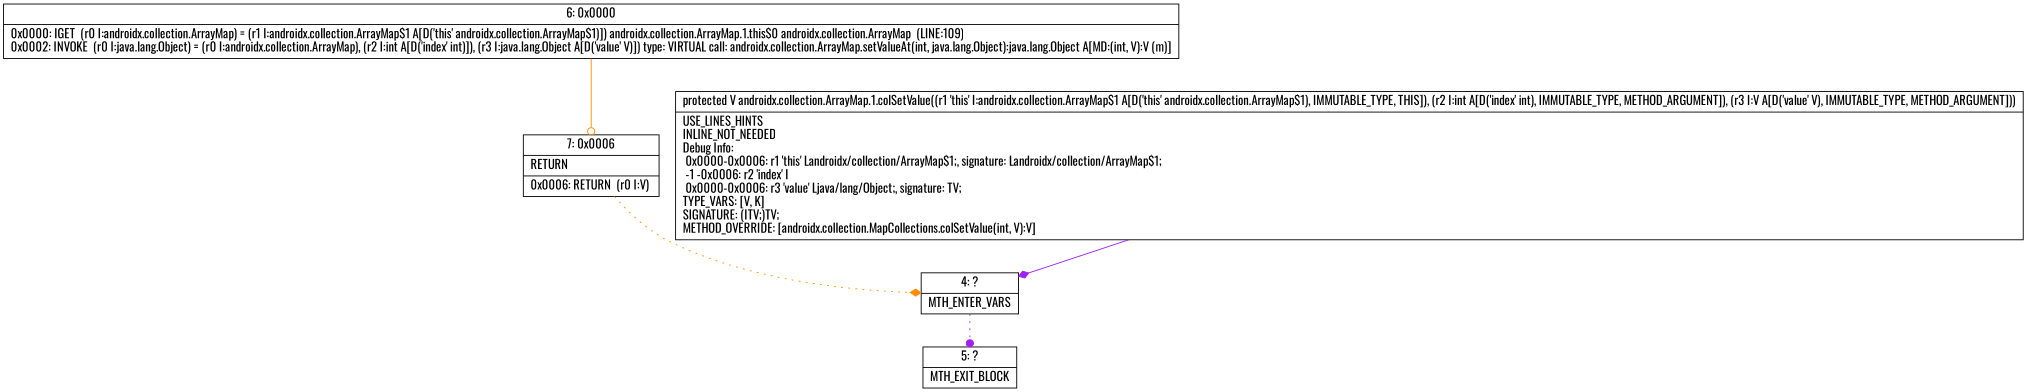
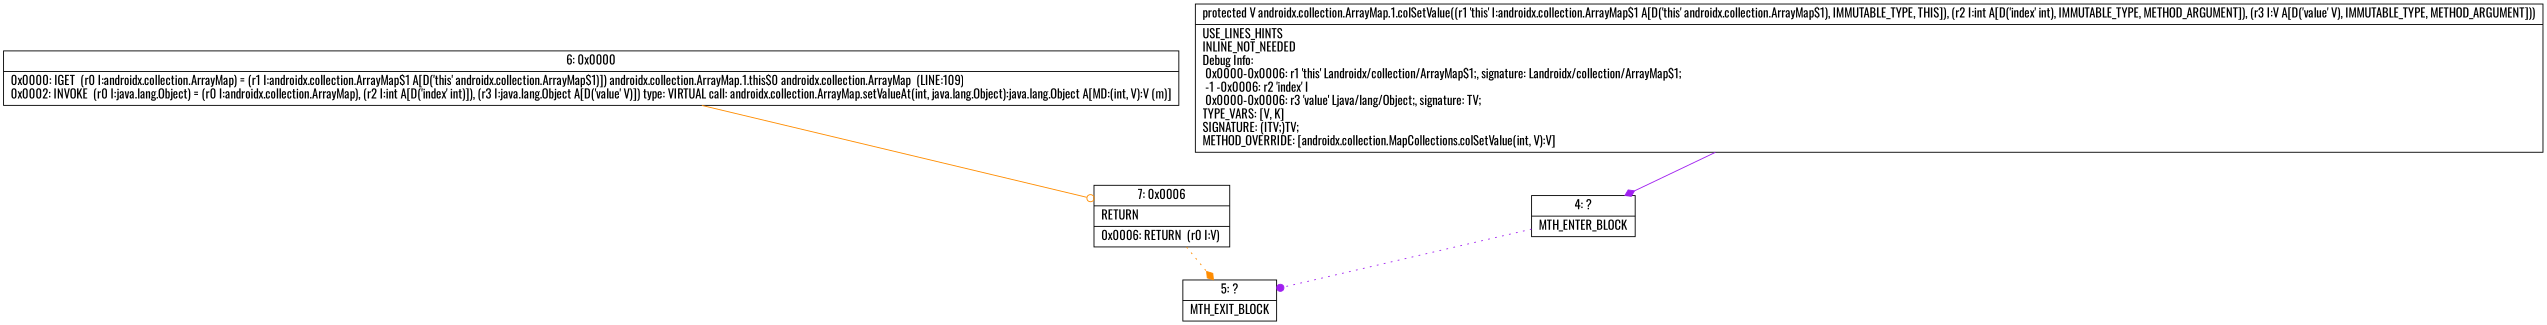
edge "7: 0x0006" -> "4: ?": now "7: 0x0006" -> "5: ?"
node "4: ?": text "MTH_ENTER_VARS" -> "MTH_ENTER_BLOCK"
